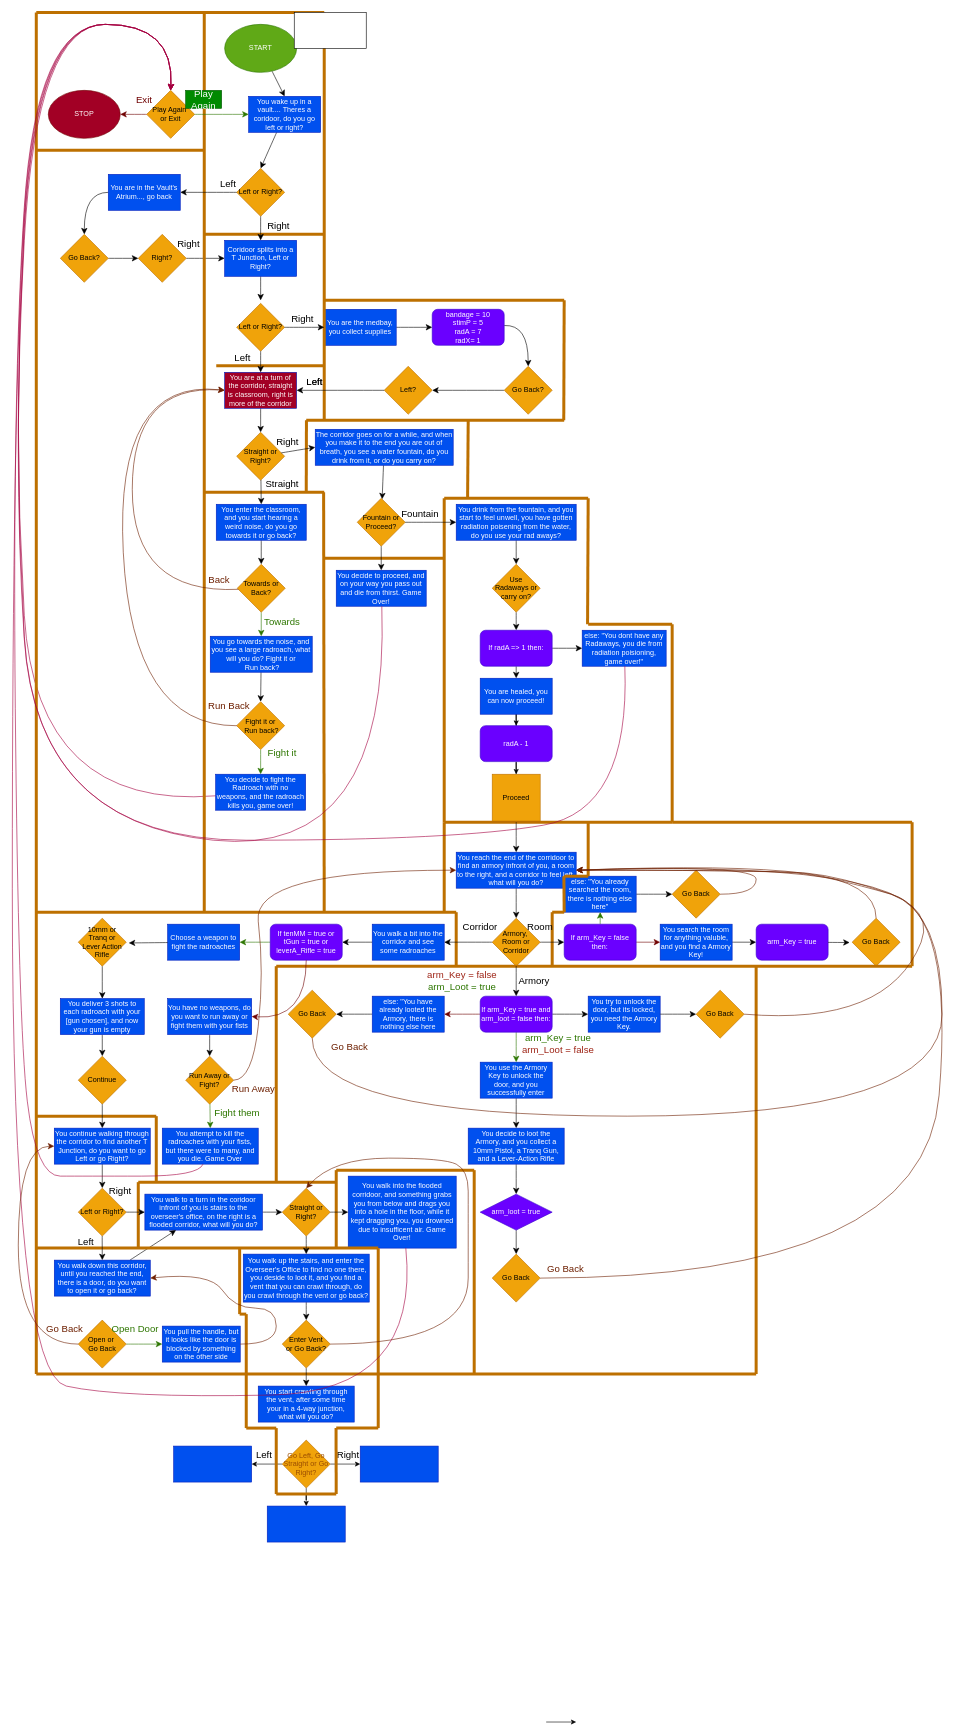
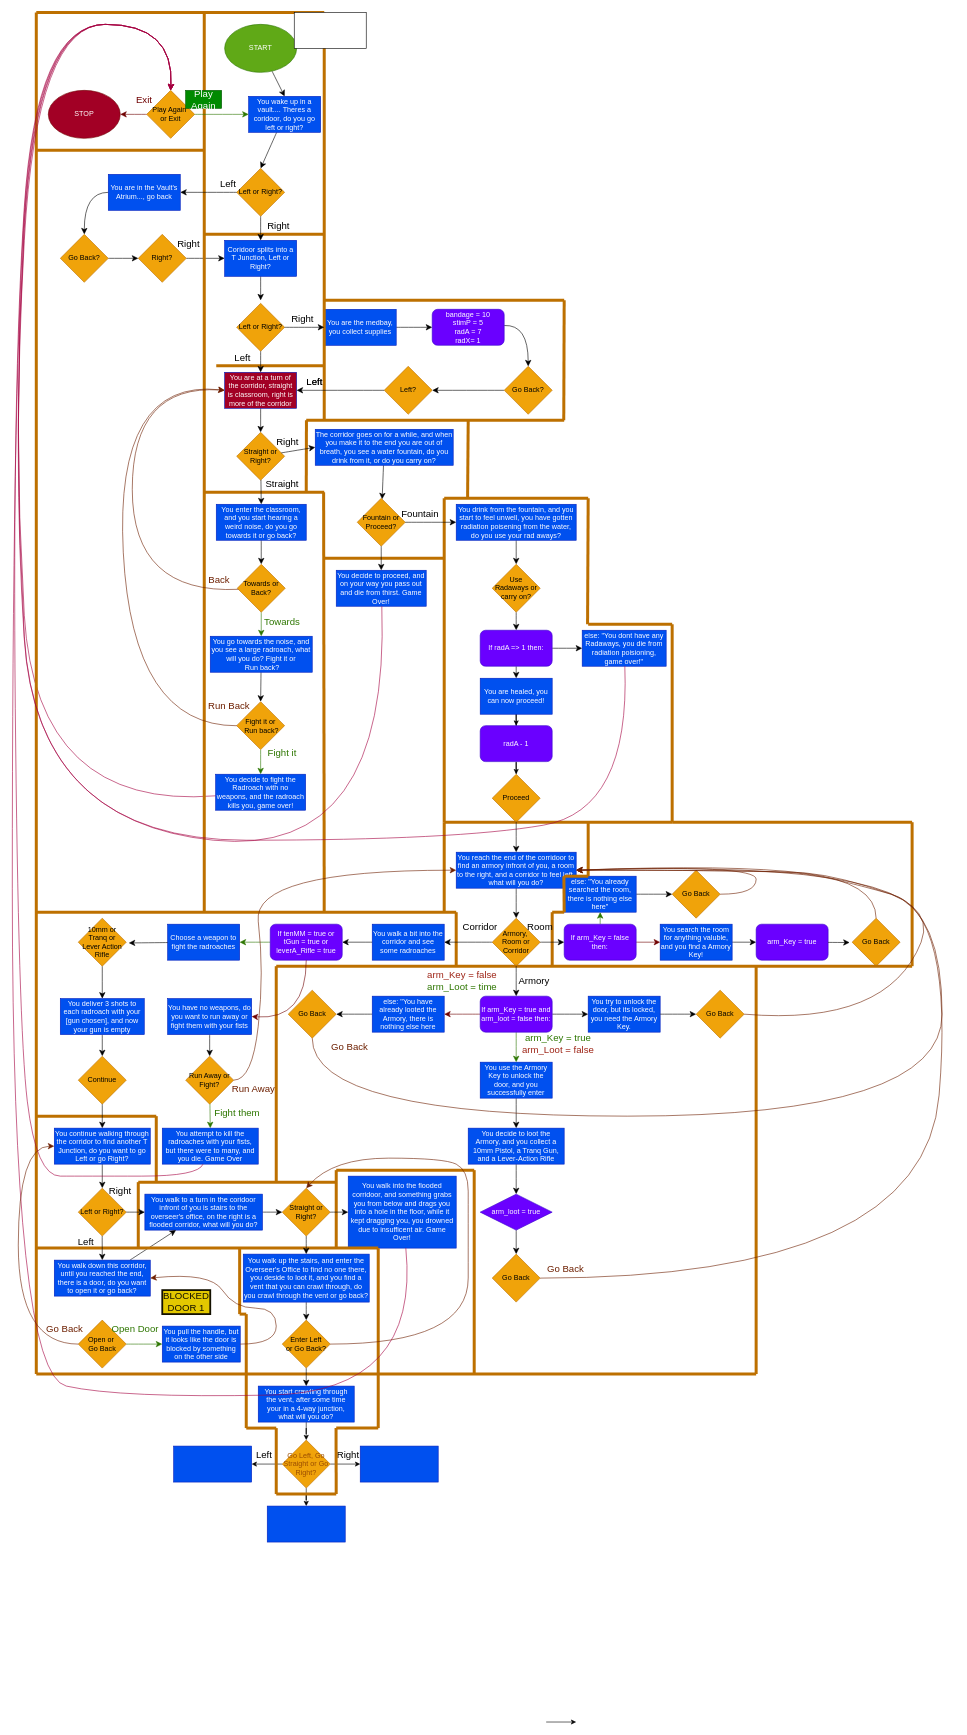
node "Proceed": shape rectangle -> diamond
node "arm_Key = false arm_Loot = true": label "arm_Key = false arm_Loot = true" -> "arm_Key = false arm_Loot = time"
node "BLOCKED DOOR 1": added
node "Enter Vent or Go Back?": label "Enter Vent or Go Back?" -> "Enter Left or Go Back?"
edge "You start crawling through the vent, after some time your in a 4-way junction, what will you do?" -> "Go Left, Go Straight or Go Right?": added
